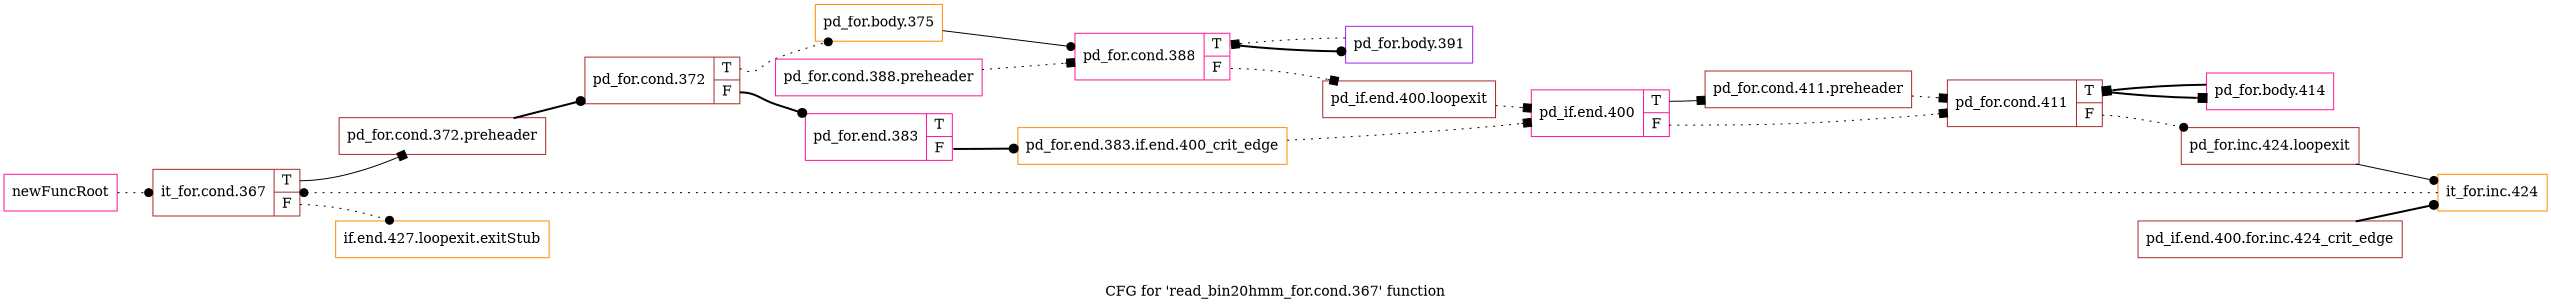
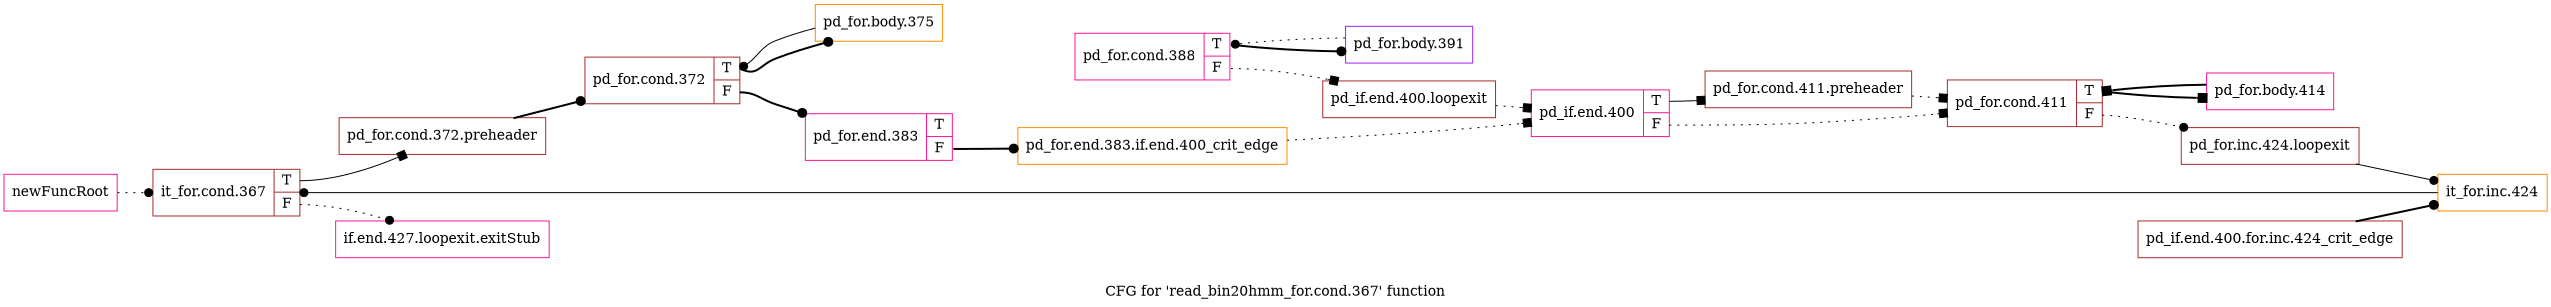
edge "pd_for.body.375" -> "pd_for.cond.388": now "pd_for.body.375" -> "pd_for.cond.372"
edge "pd_for.body.391" -> "pd_for.cond.388": arrowhead box -> dot
edge "pd_for.cond.372" -> "pd_for.body.375": style dotted -> bold
node "pd_for.cond.388.preheader": removed
edge "it_for.inc.424" -> "it_for.cond.367": style dotted -> solid
node "if.end.427.loopexit.exitStub": color darkorange -> deeppink
